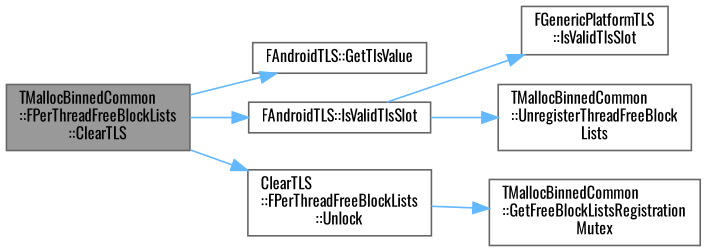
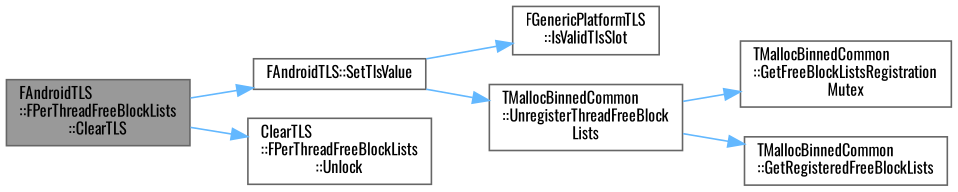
node "FAndroidTLS::GetTlsValue": removed
node "TMallocBinnedCommon ::FPerThreadFreeBlockLists ::ClearTLS": label "TMallocBinnedCommon ::FPerThreadFreeBlockLists ::ClearTLS" -> "FAndroidTLS ::FPerThreadFreeBlockLists ::ClearTLS"
node "FAndroidTLS::IsValidTlsSlot": label "FAndroidTLS::IsValidTlsSlot" -> "FAndroidTLS::SetTlsValue"
node "TMallocBinnedCommon ::GetRegisteredFreeBlockLists": added
edge "ClearTLS ::FPerThreadFreeBlockLists ::Unlock" -> "TMallocBinnedCommon ::GetFreeBlockListsRegistration Mutex": now "TMallocBinnedCommon ::UnregisterThreadFreeBlock Lists" -> "TMallocBinnedCommon ::GetFreeBlockListsRegistration Mutex"
